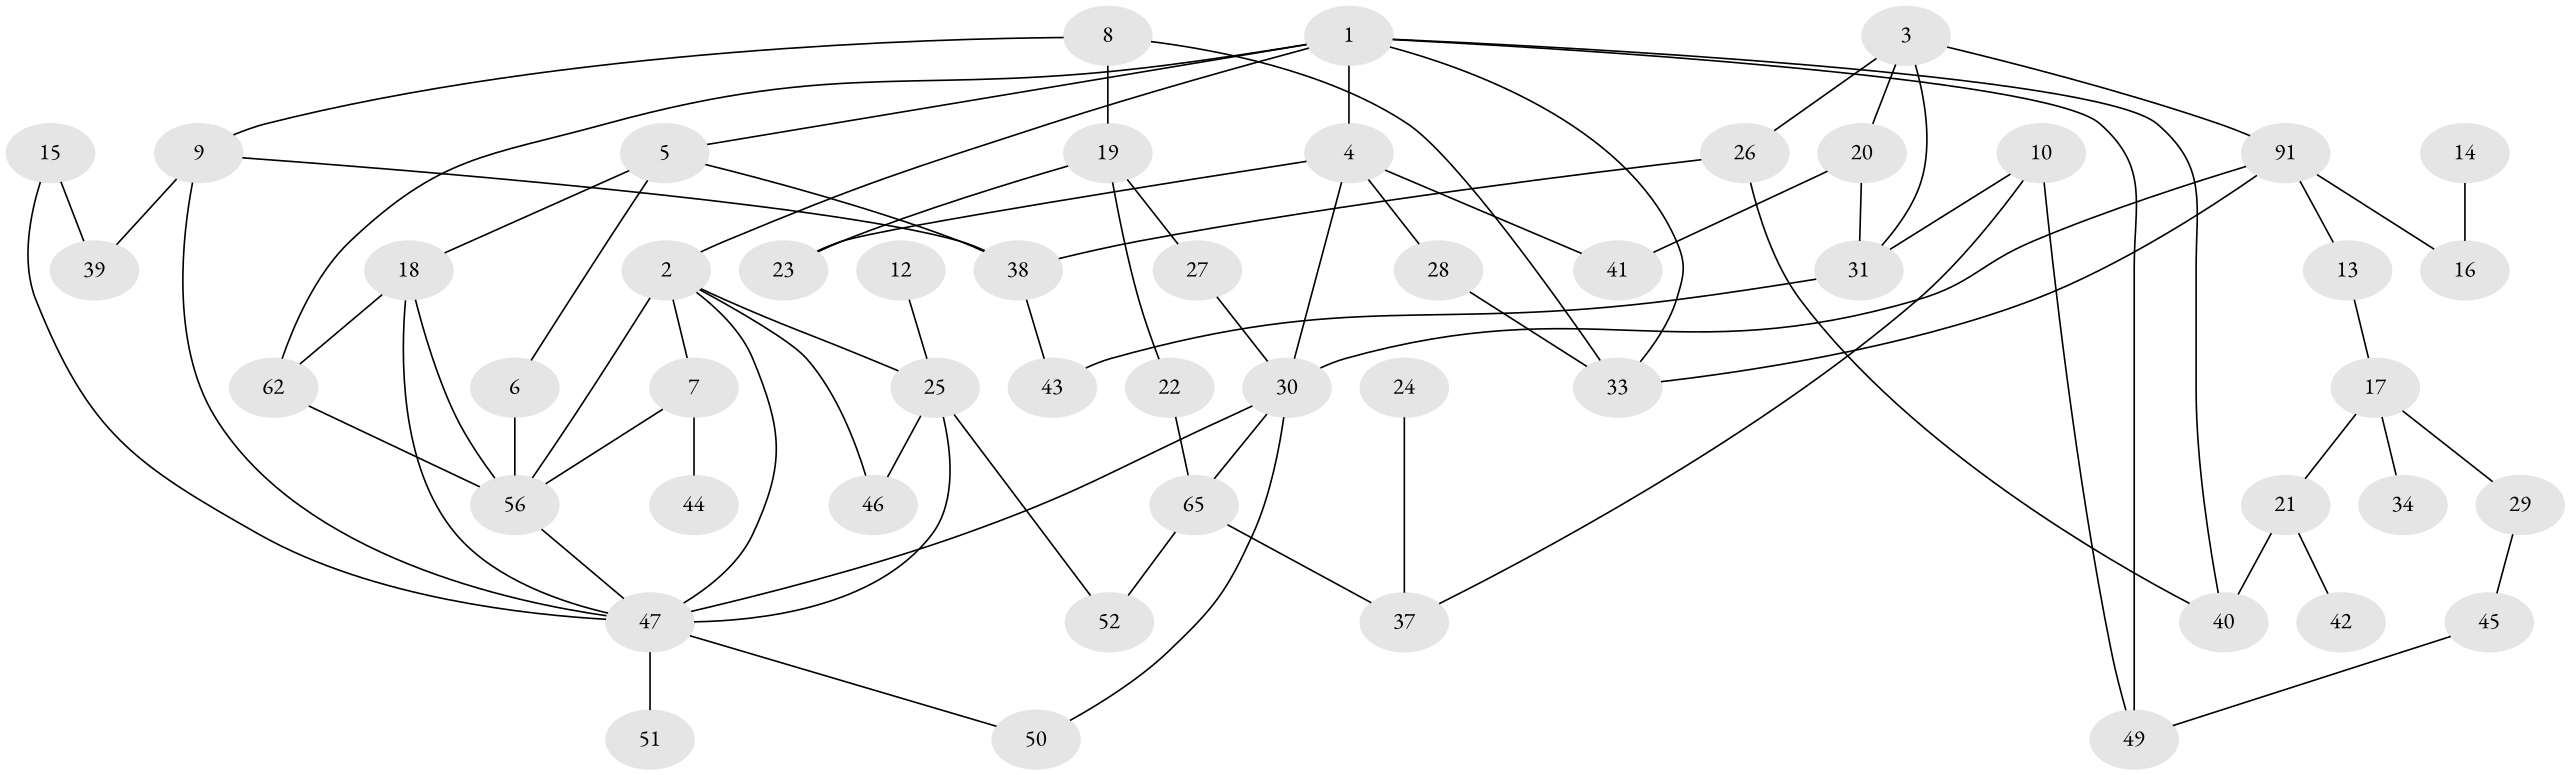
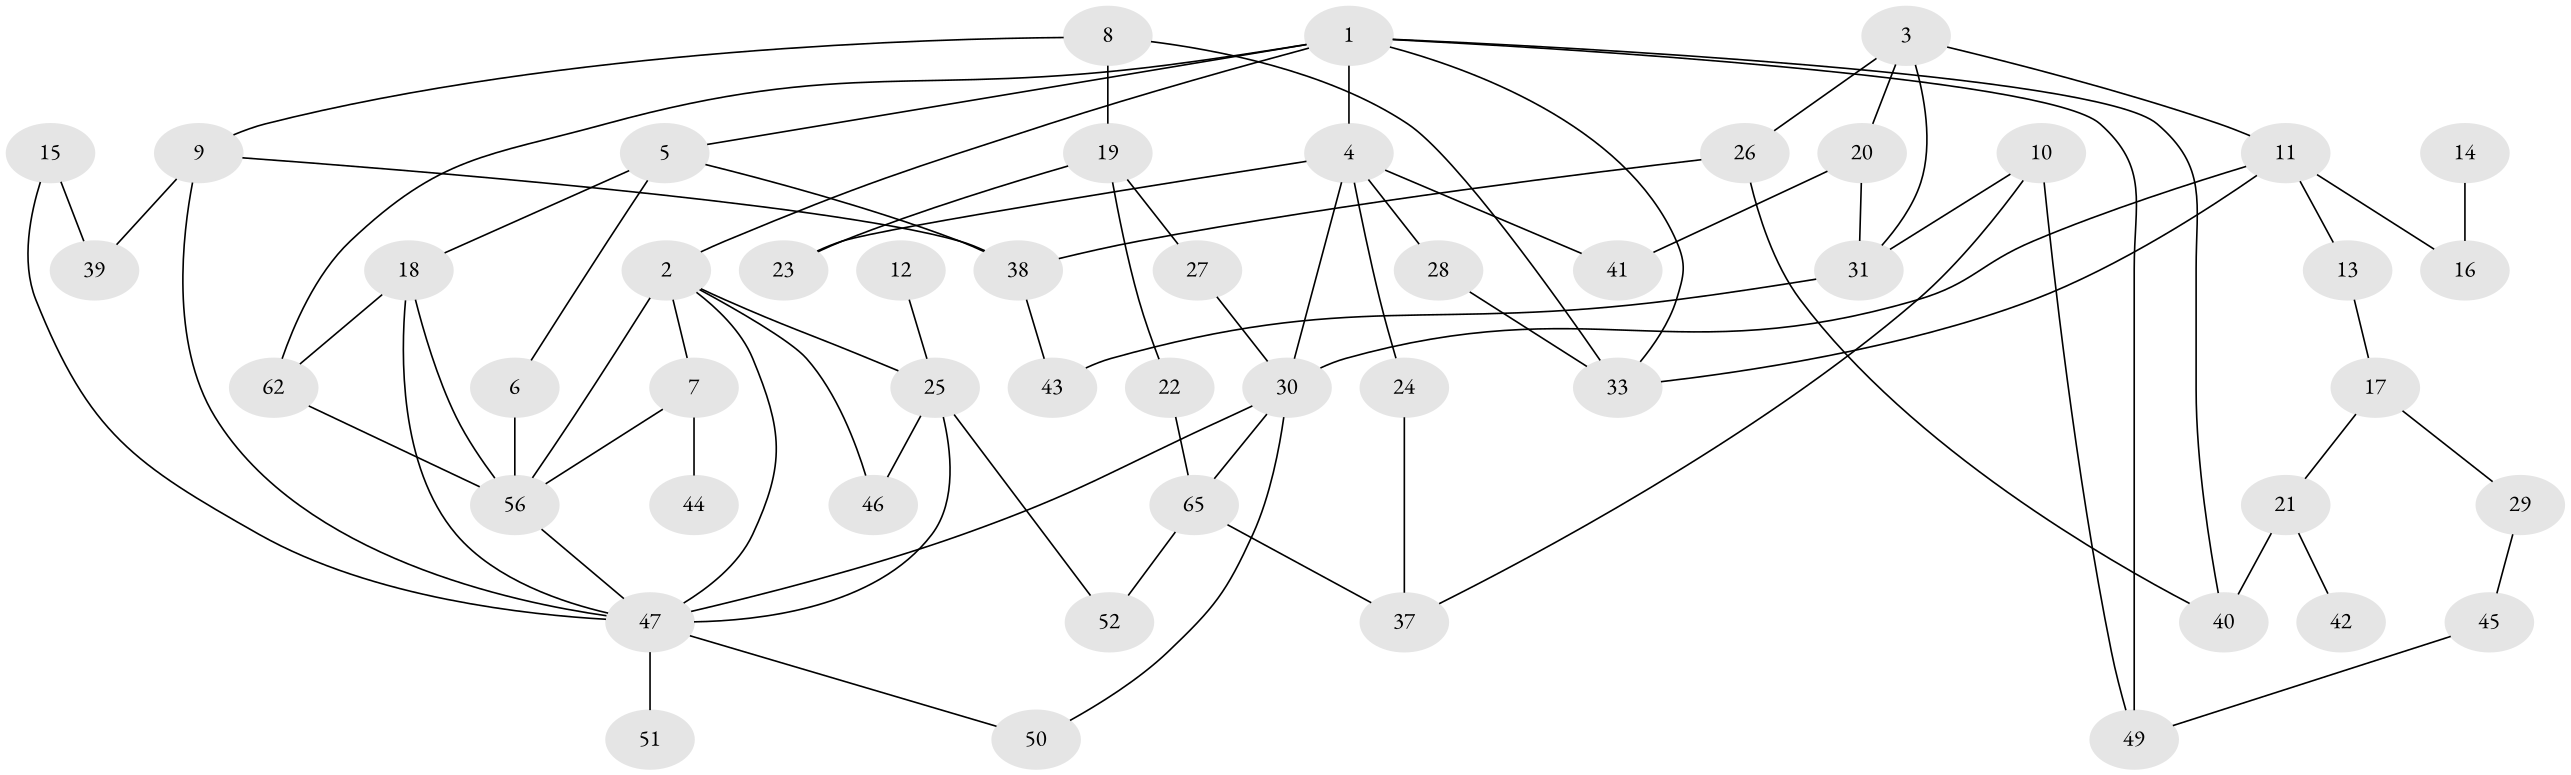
node "91": label "91" -> "11"
edge "4" -- "24": added
node "34": removed
